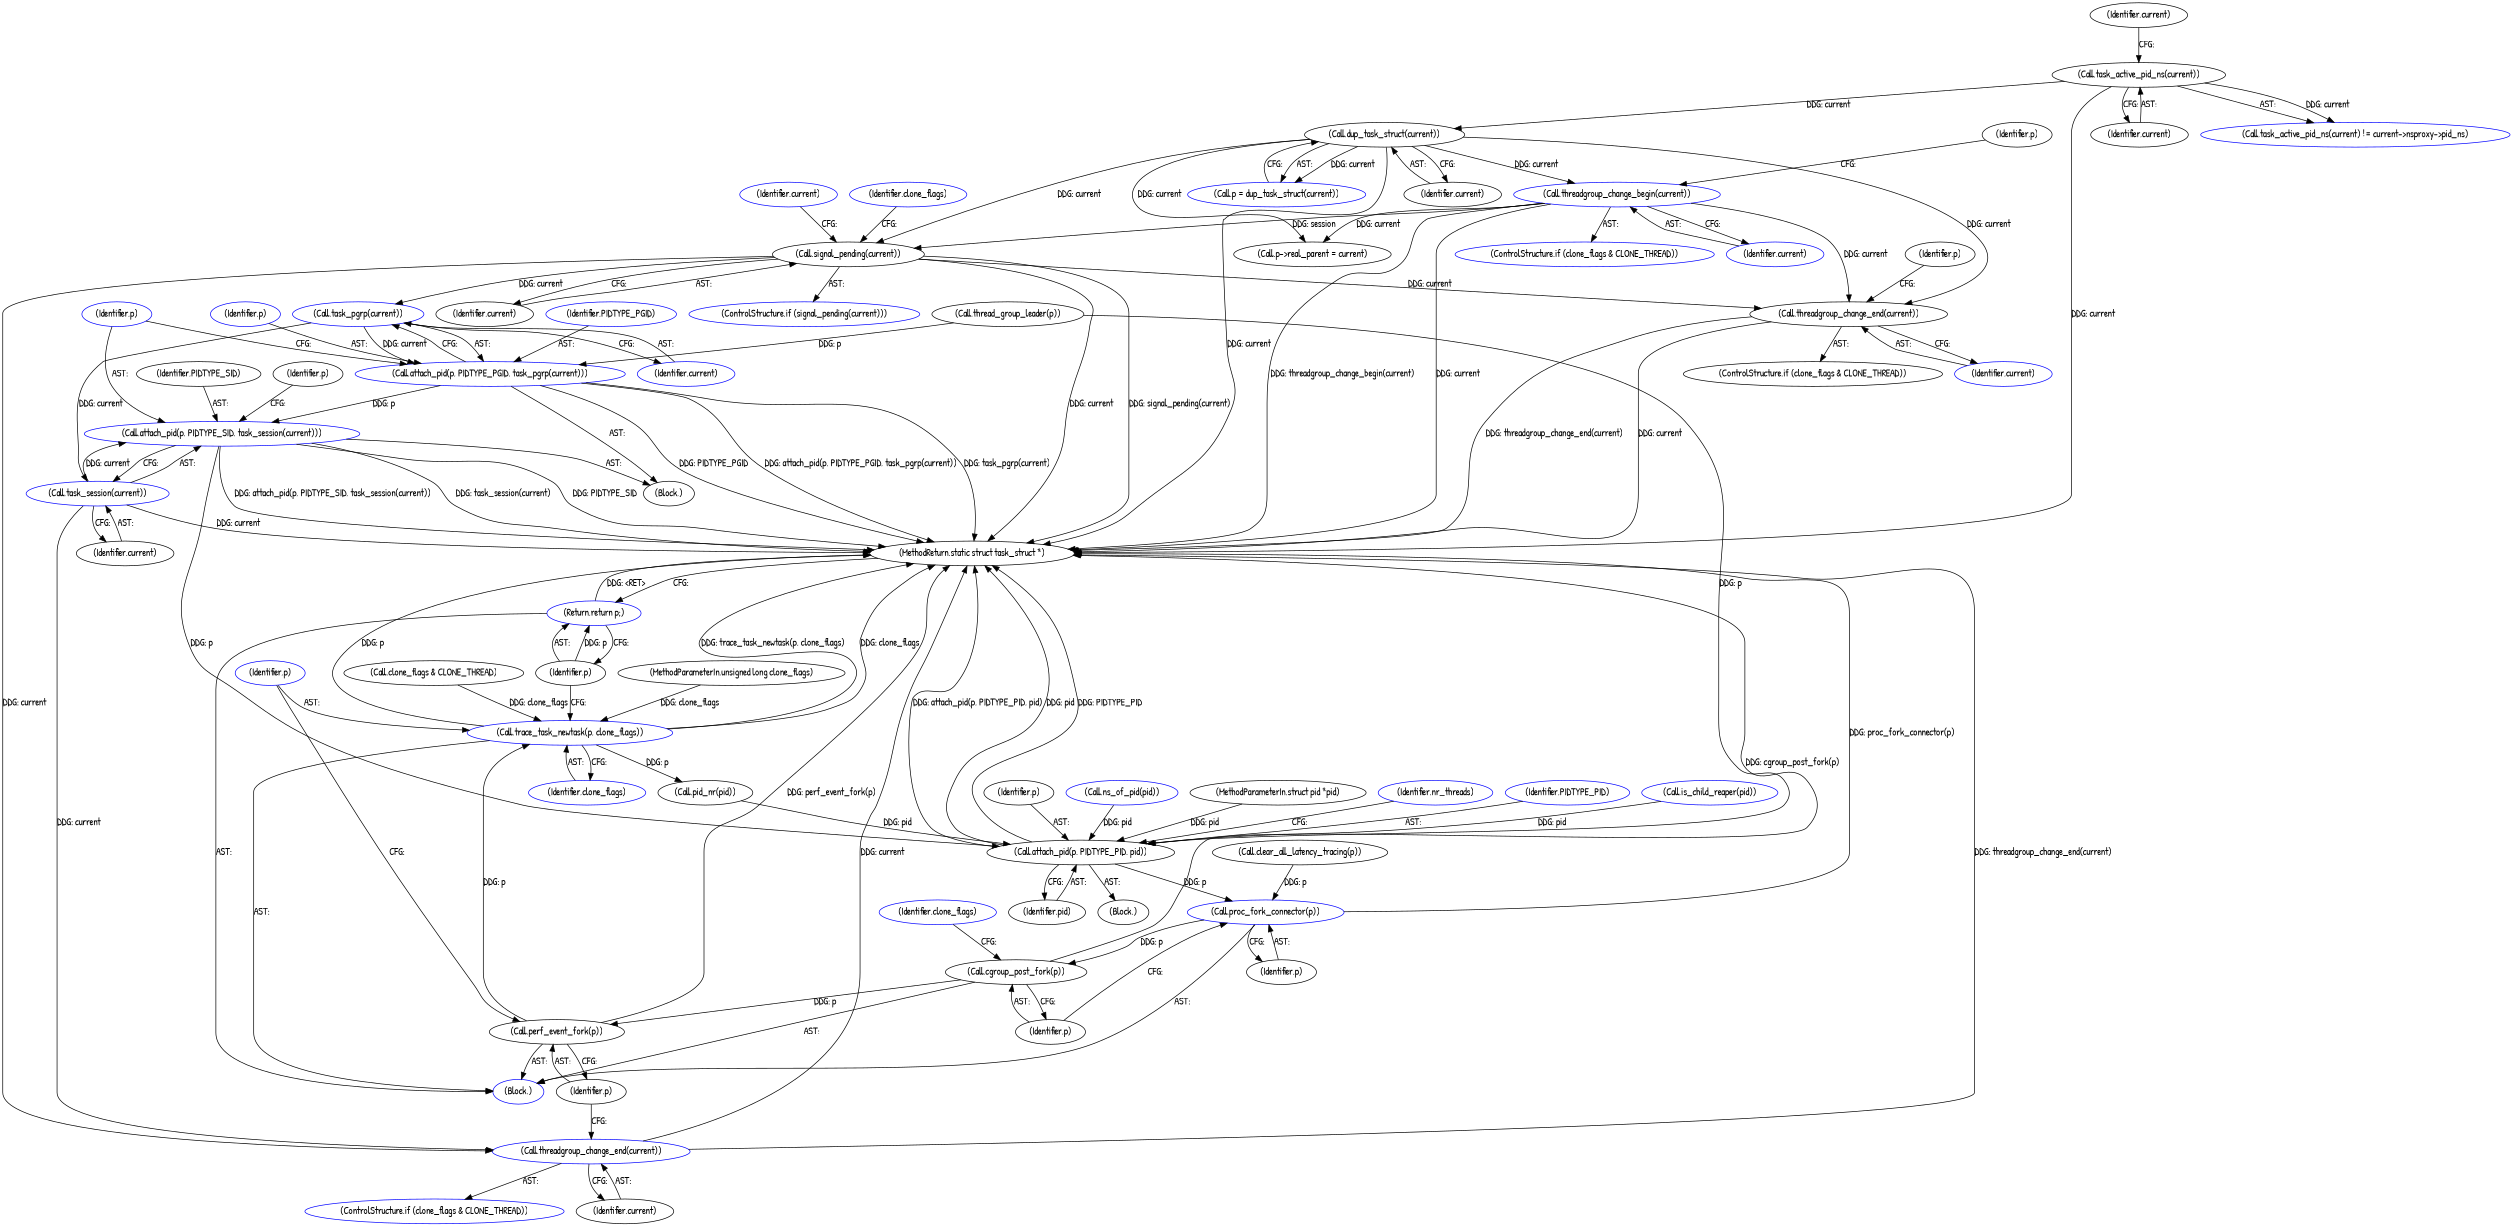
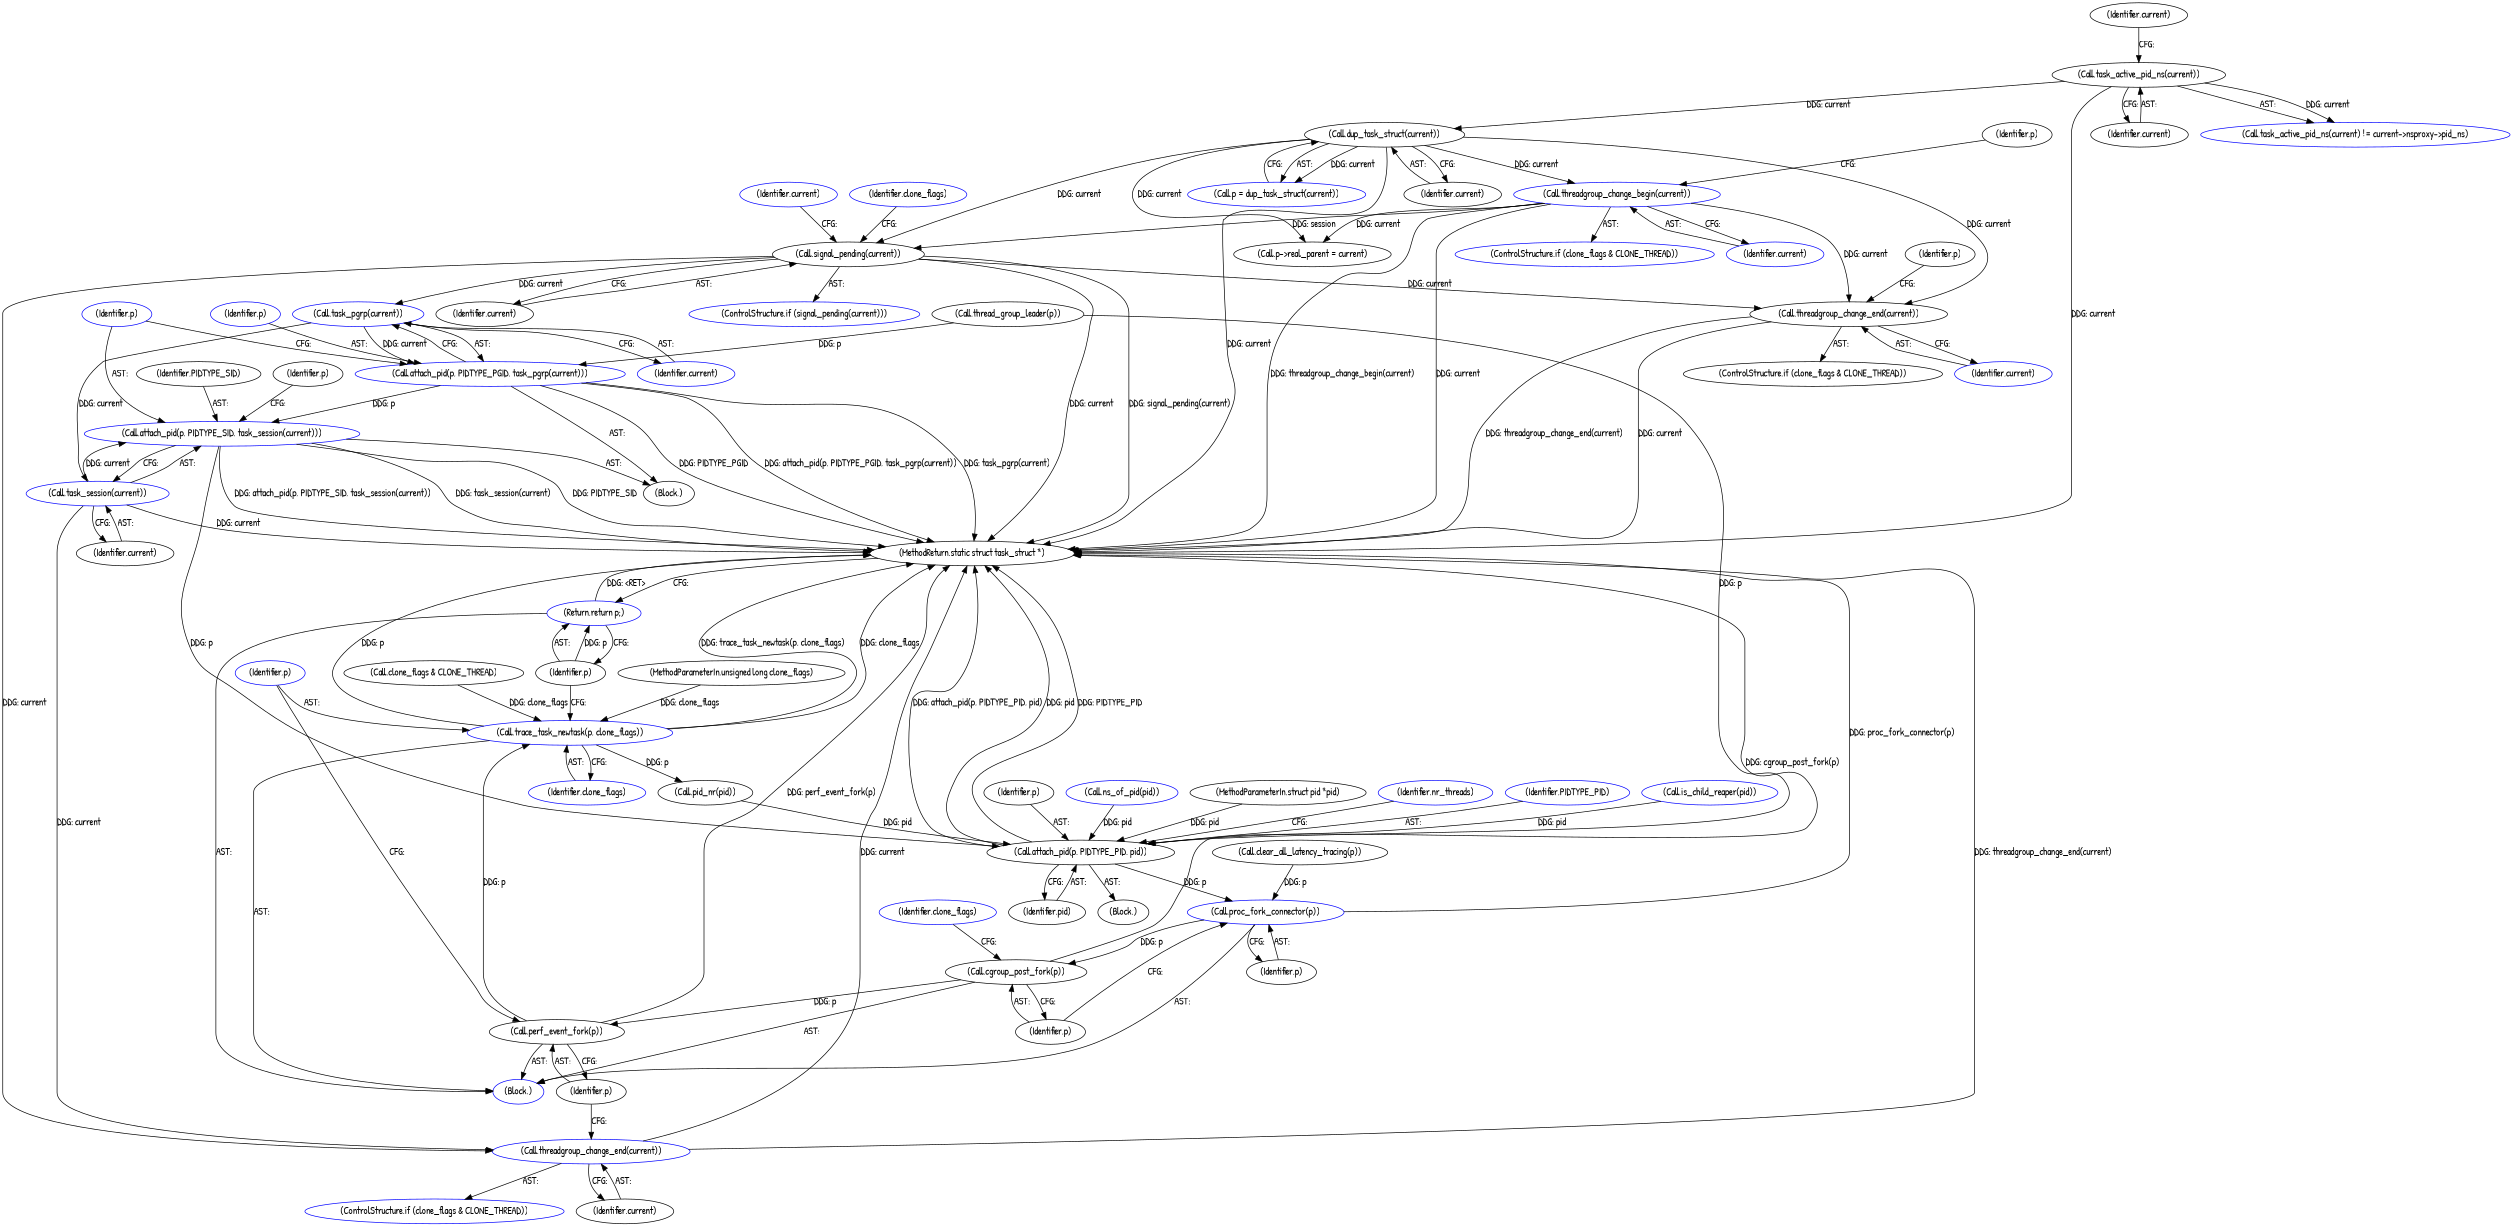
node "(Identifier,PIDTYPE_PGID)": removed
